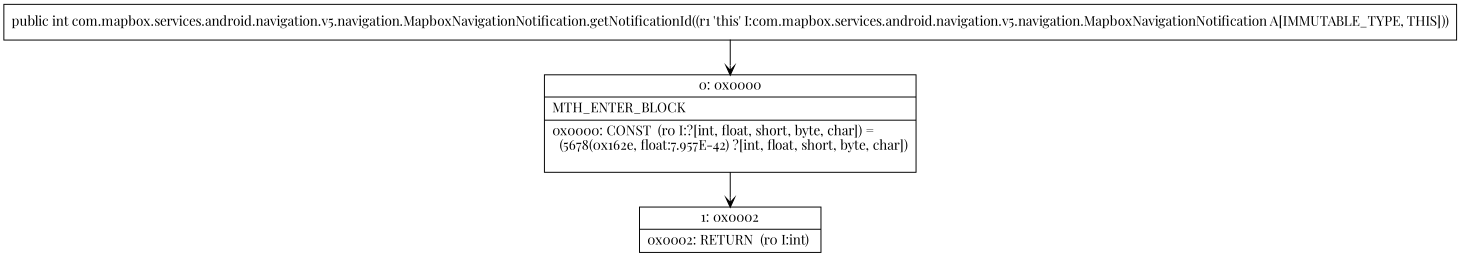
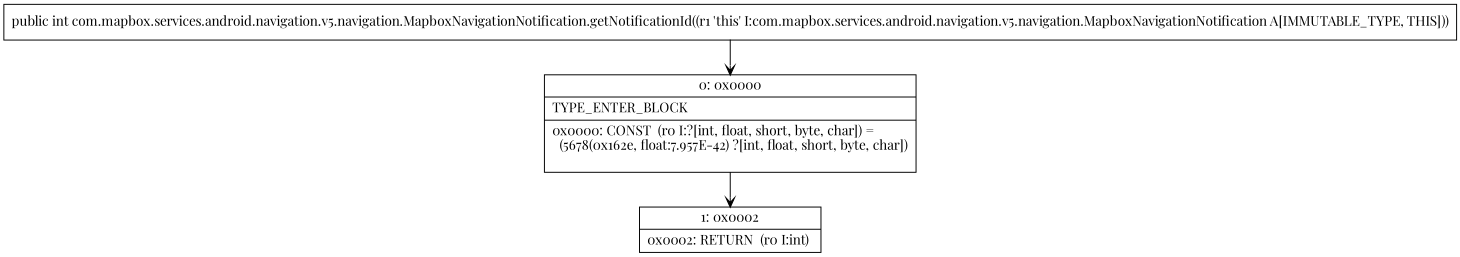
node "0: 0x0000": text "MTH_ENTER_BLOCK" -> "TYPE_ENTER_BLOCK"
